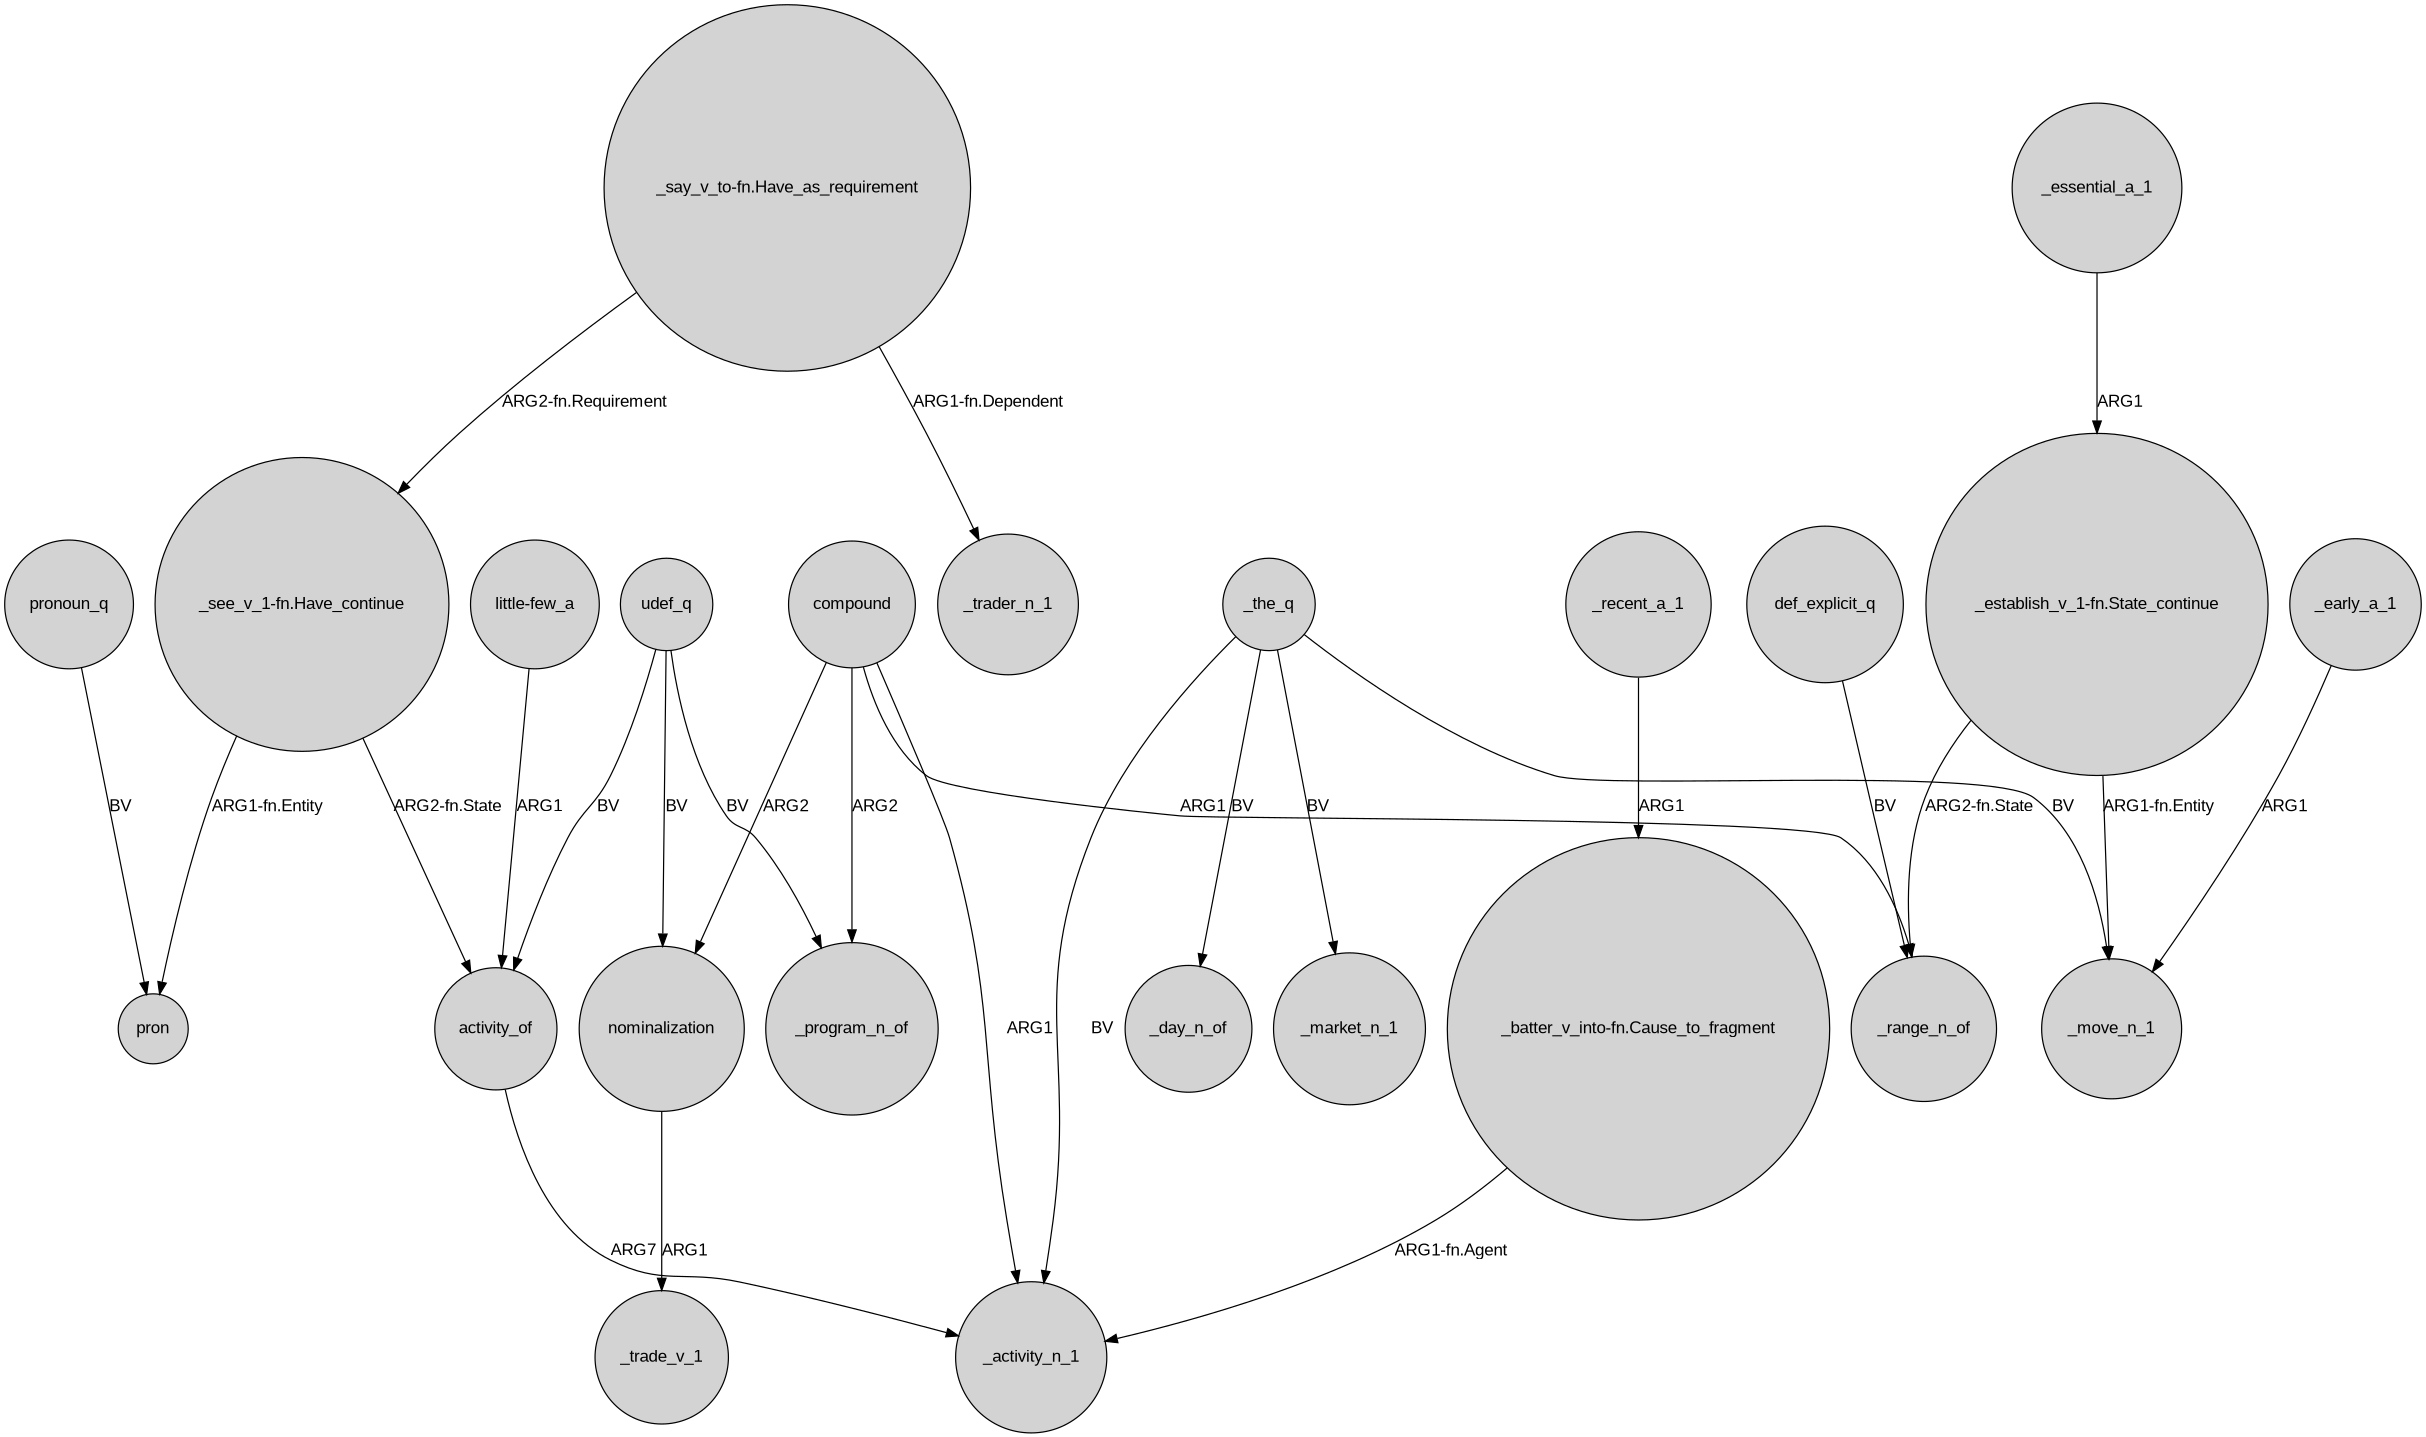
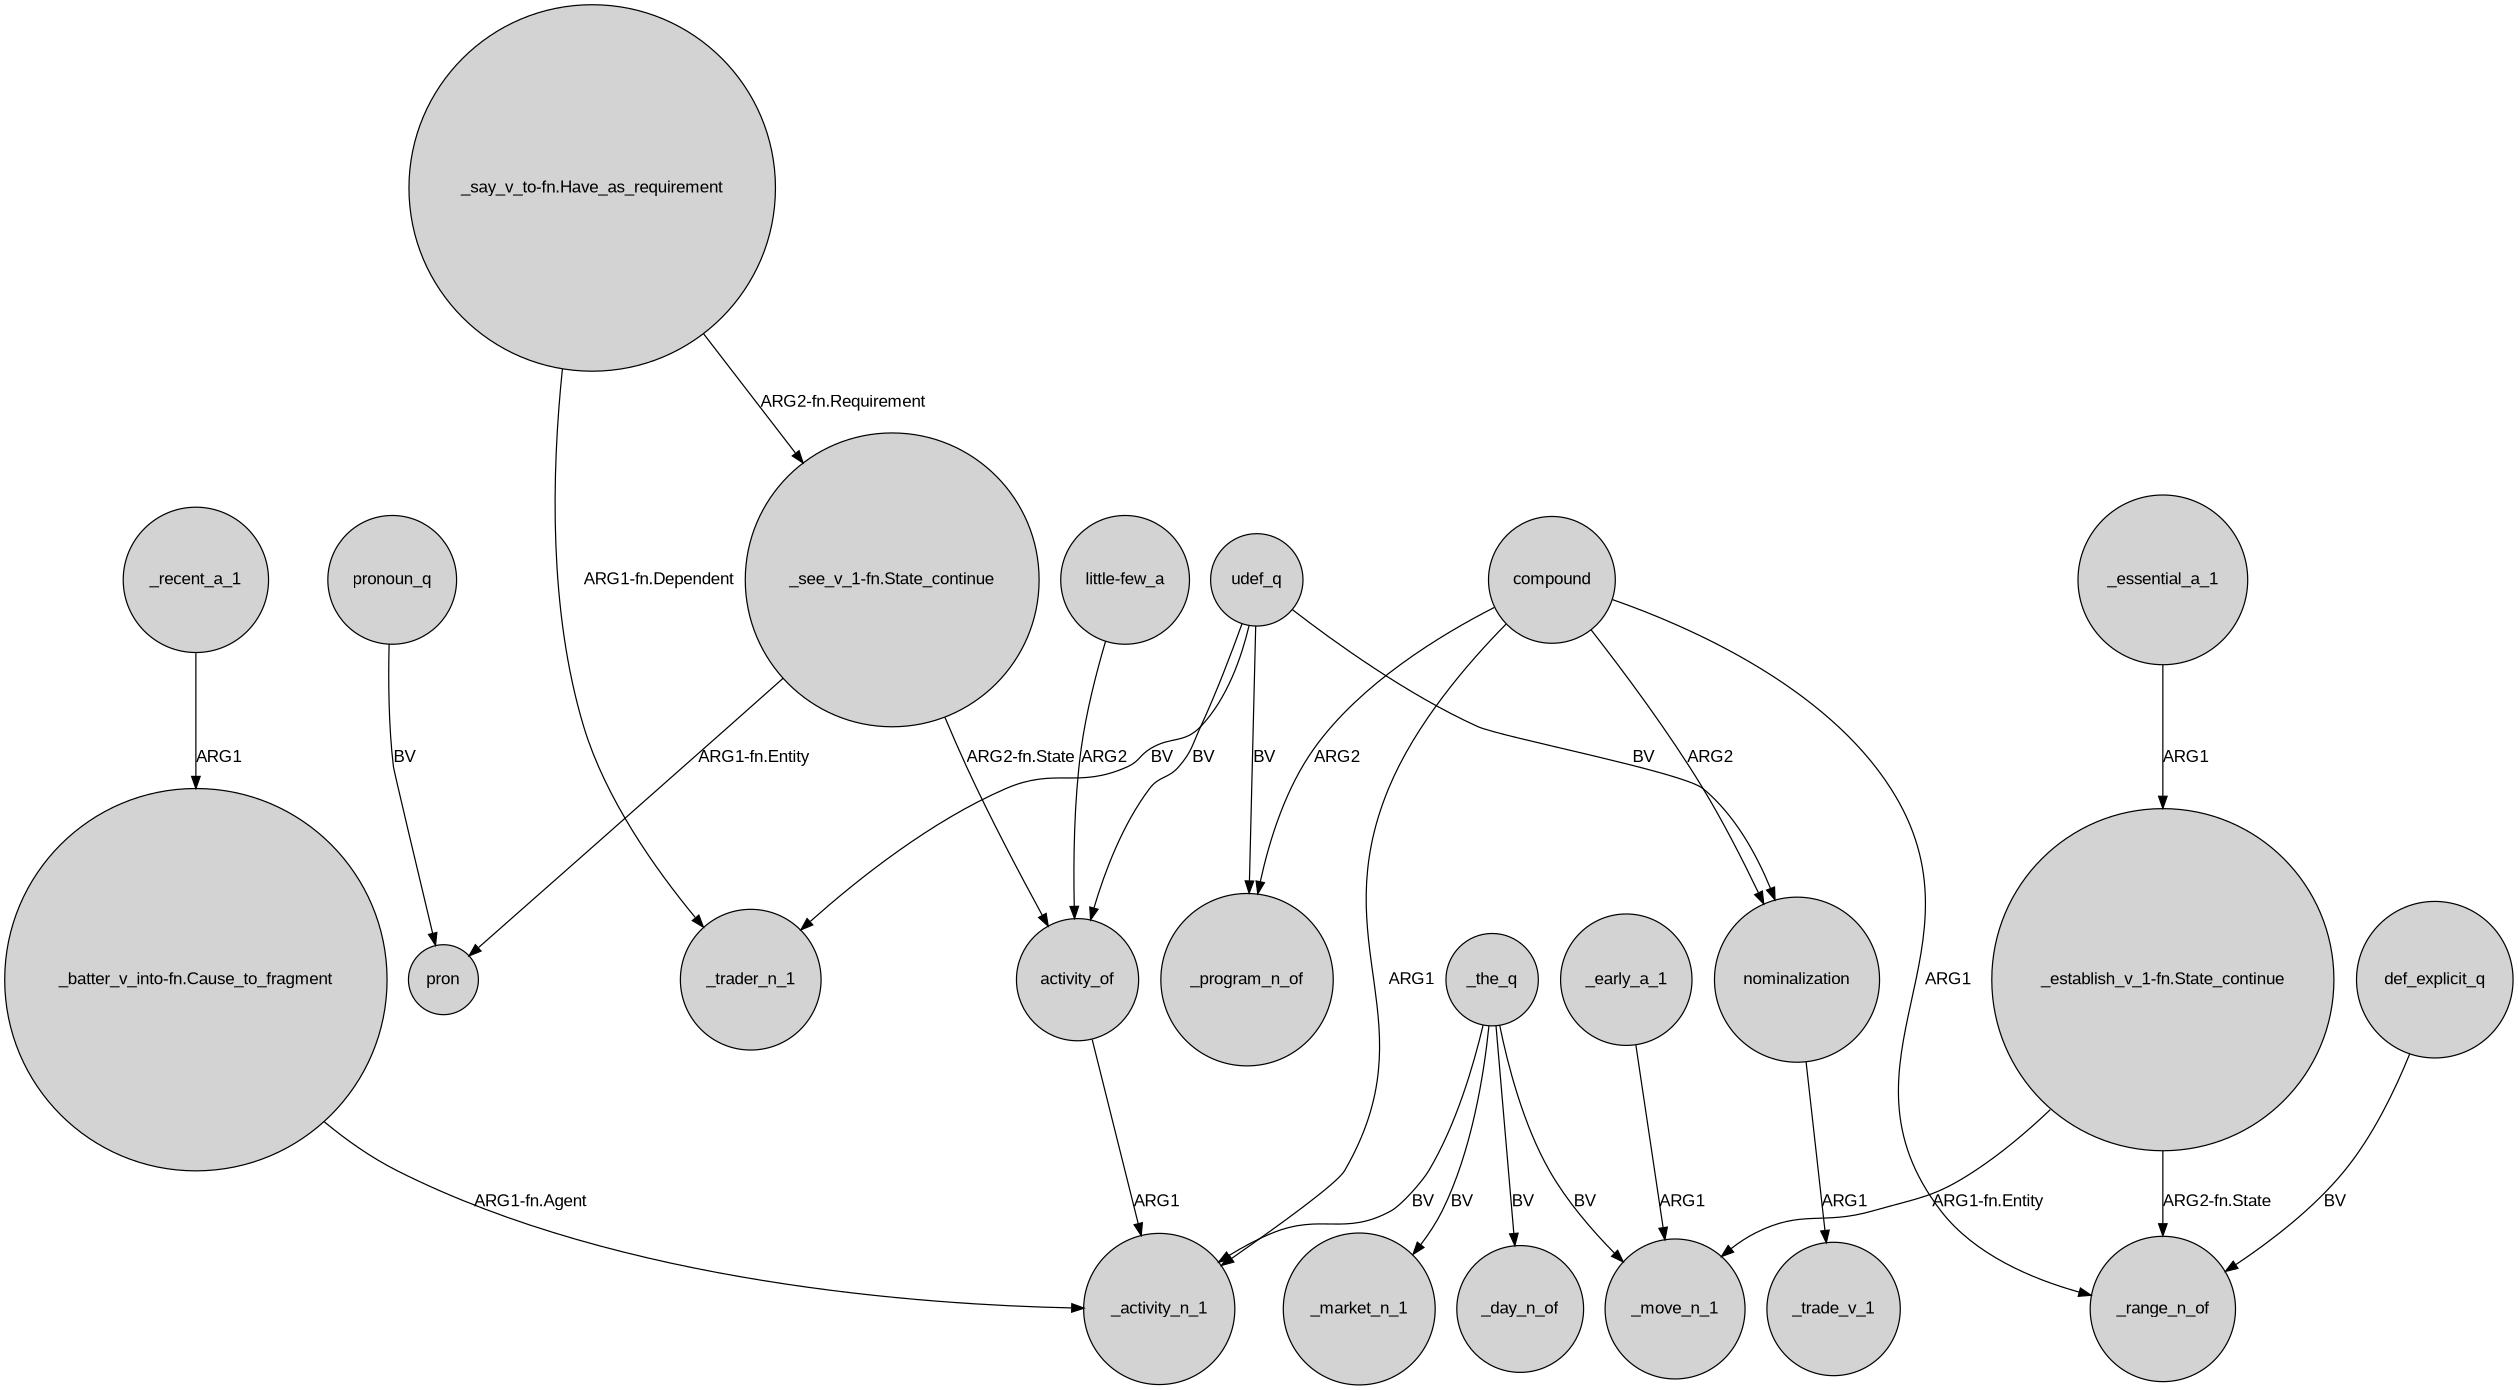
node "_see_v_1-fn.Have_continue": label "_see_v_1-fn.Have_continue" -> "_see_v_1-fn.State_continue"
edge "udef_q" -> "_trader_n_1": added, label "BV"
edge "little-few_a" -> "activity_of": label "ARG1" -> "ARG2"
edge "activity_of" -> "_activity_n_1": label "ARG7" -> "ARG1"
